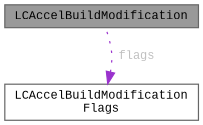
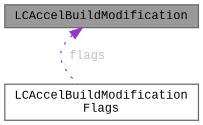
edge "LCAccelBuildModification" -> "LCAccelBuildModification Flags": reversed
